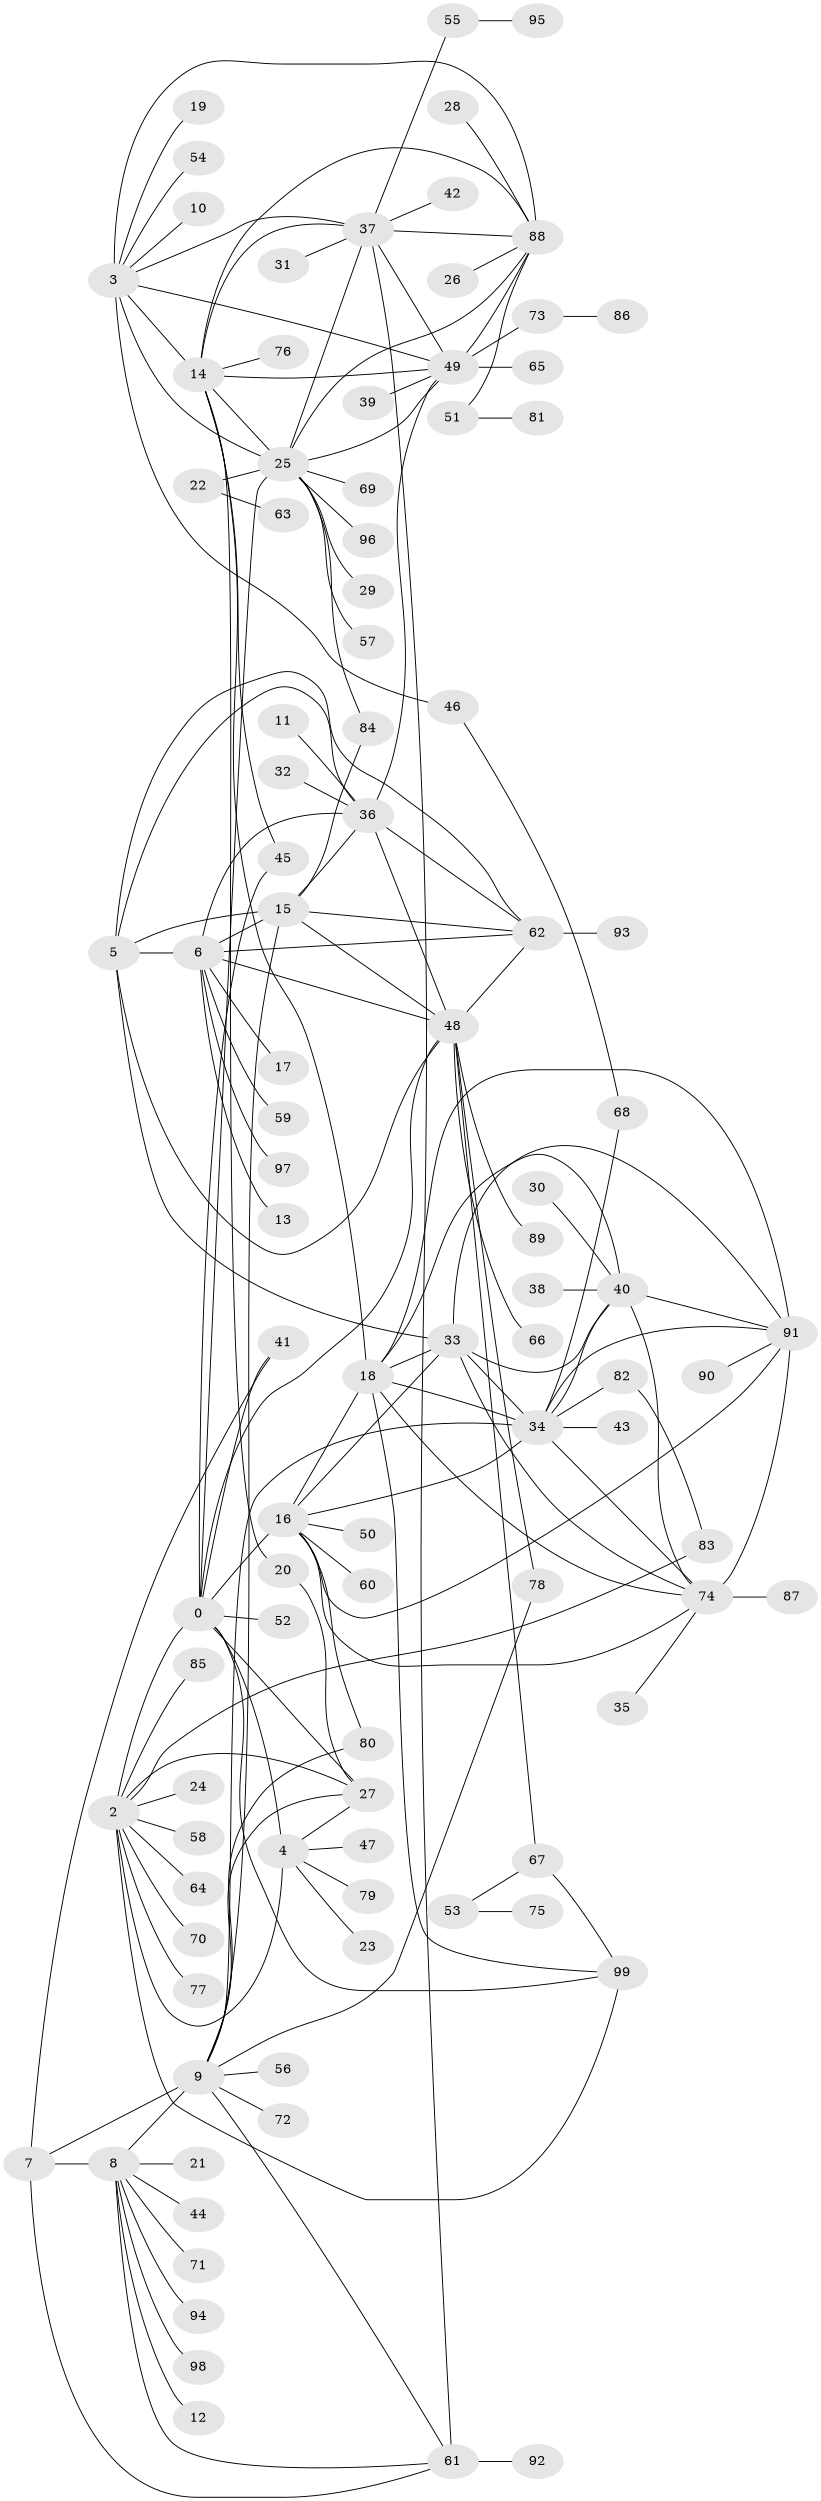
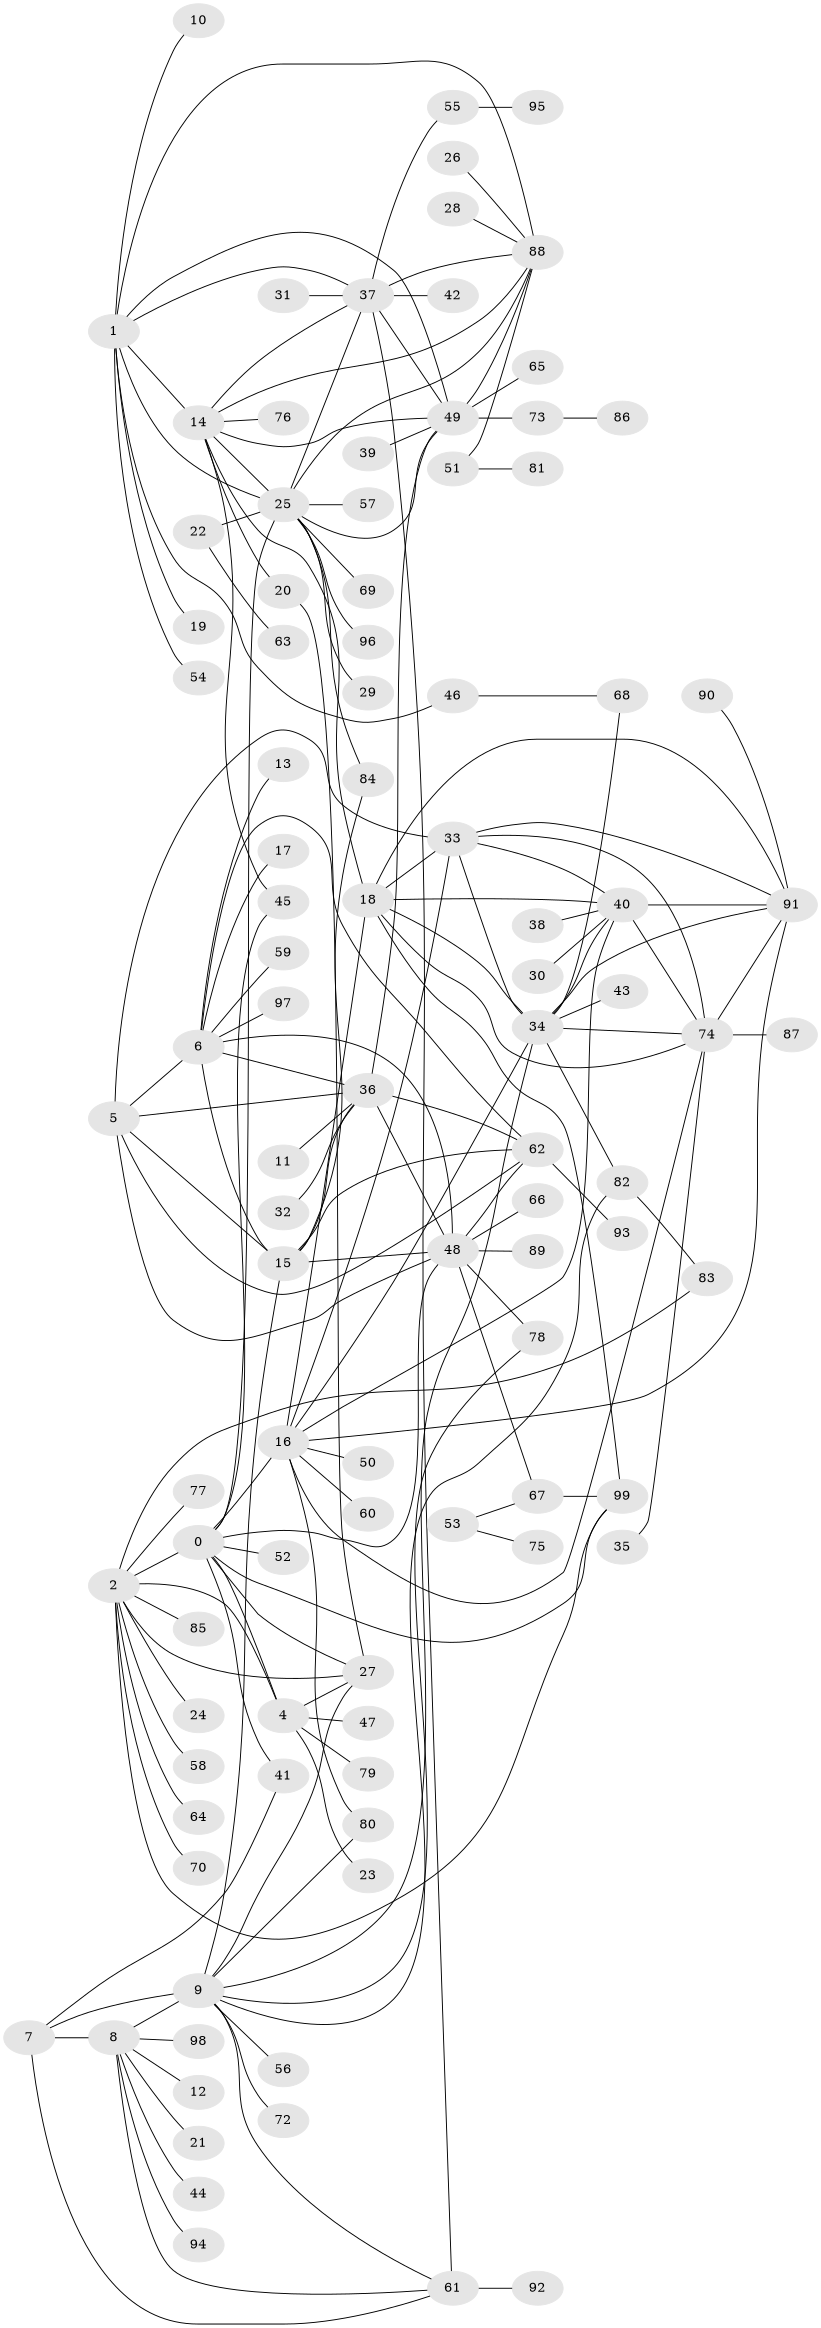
node "3": label "3" -> "1"
edge "40" -- "16": added
edge "82" -- "9": added
node "71": removed
